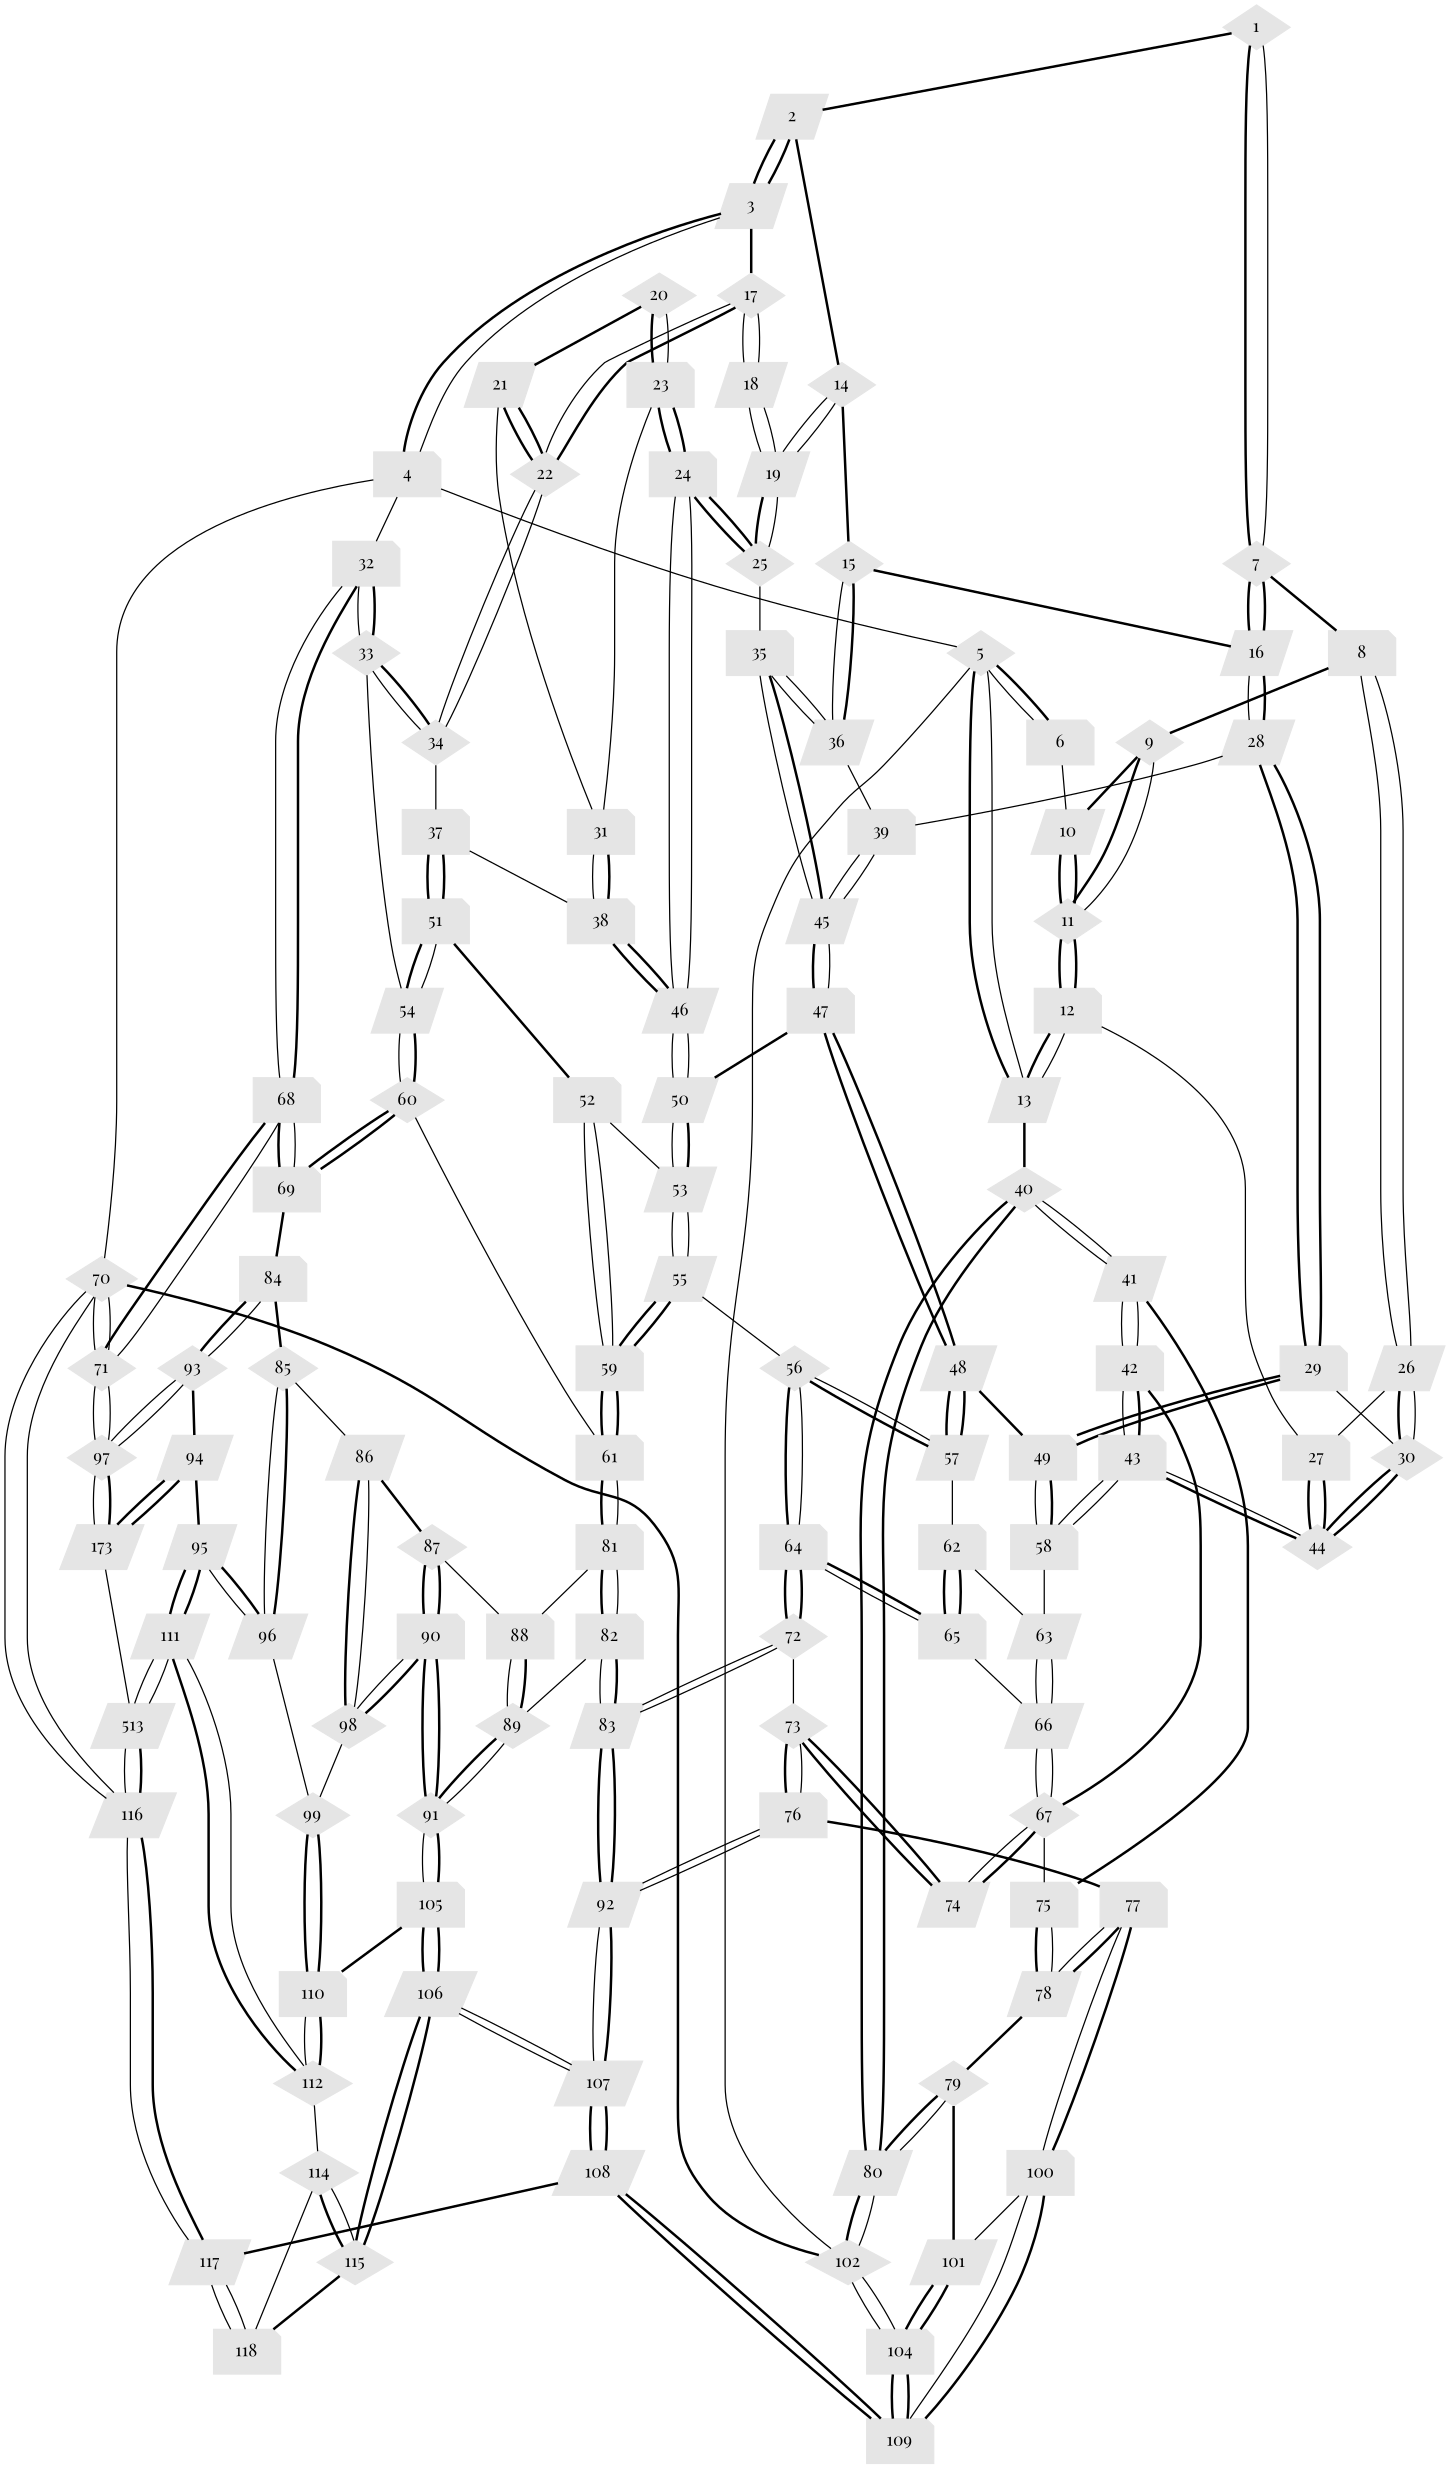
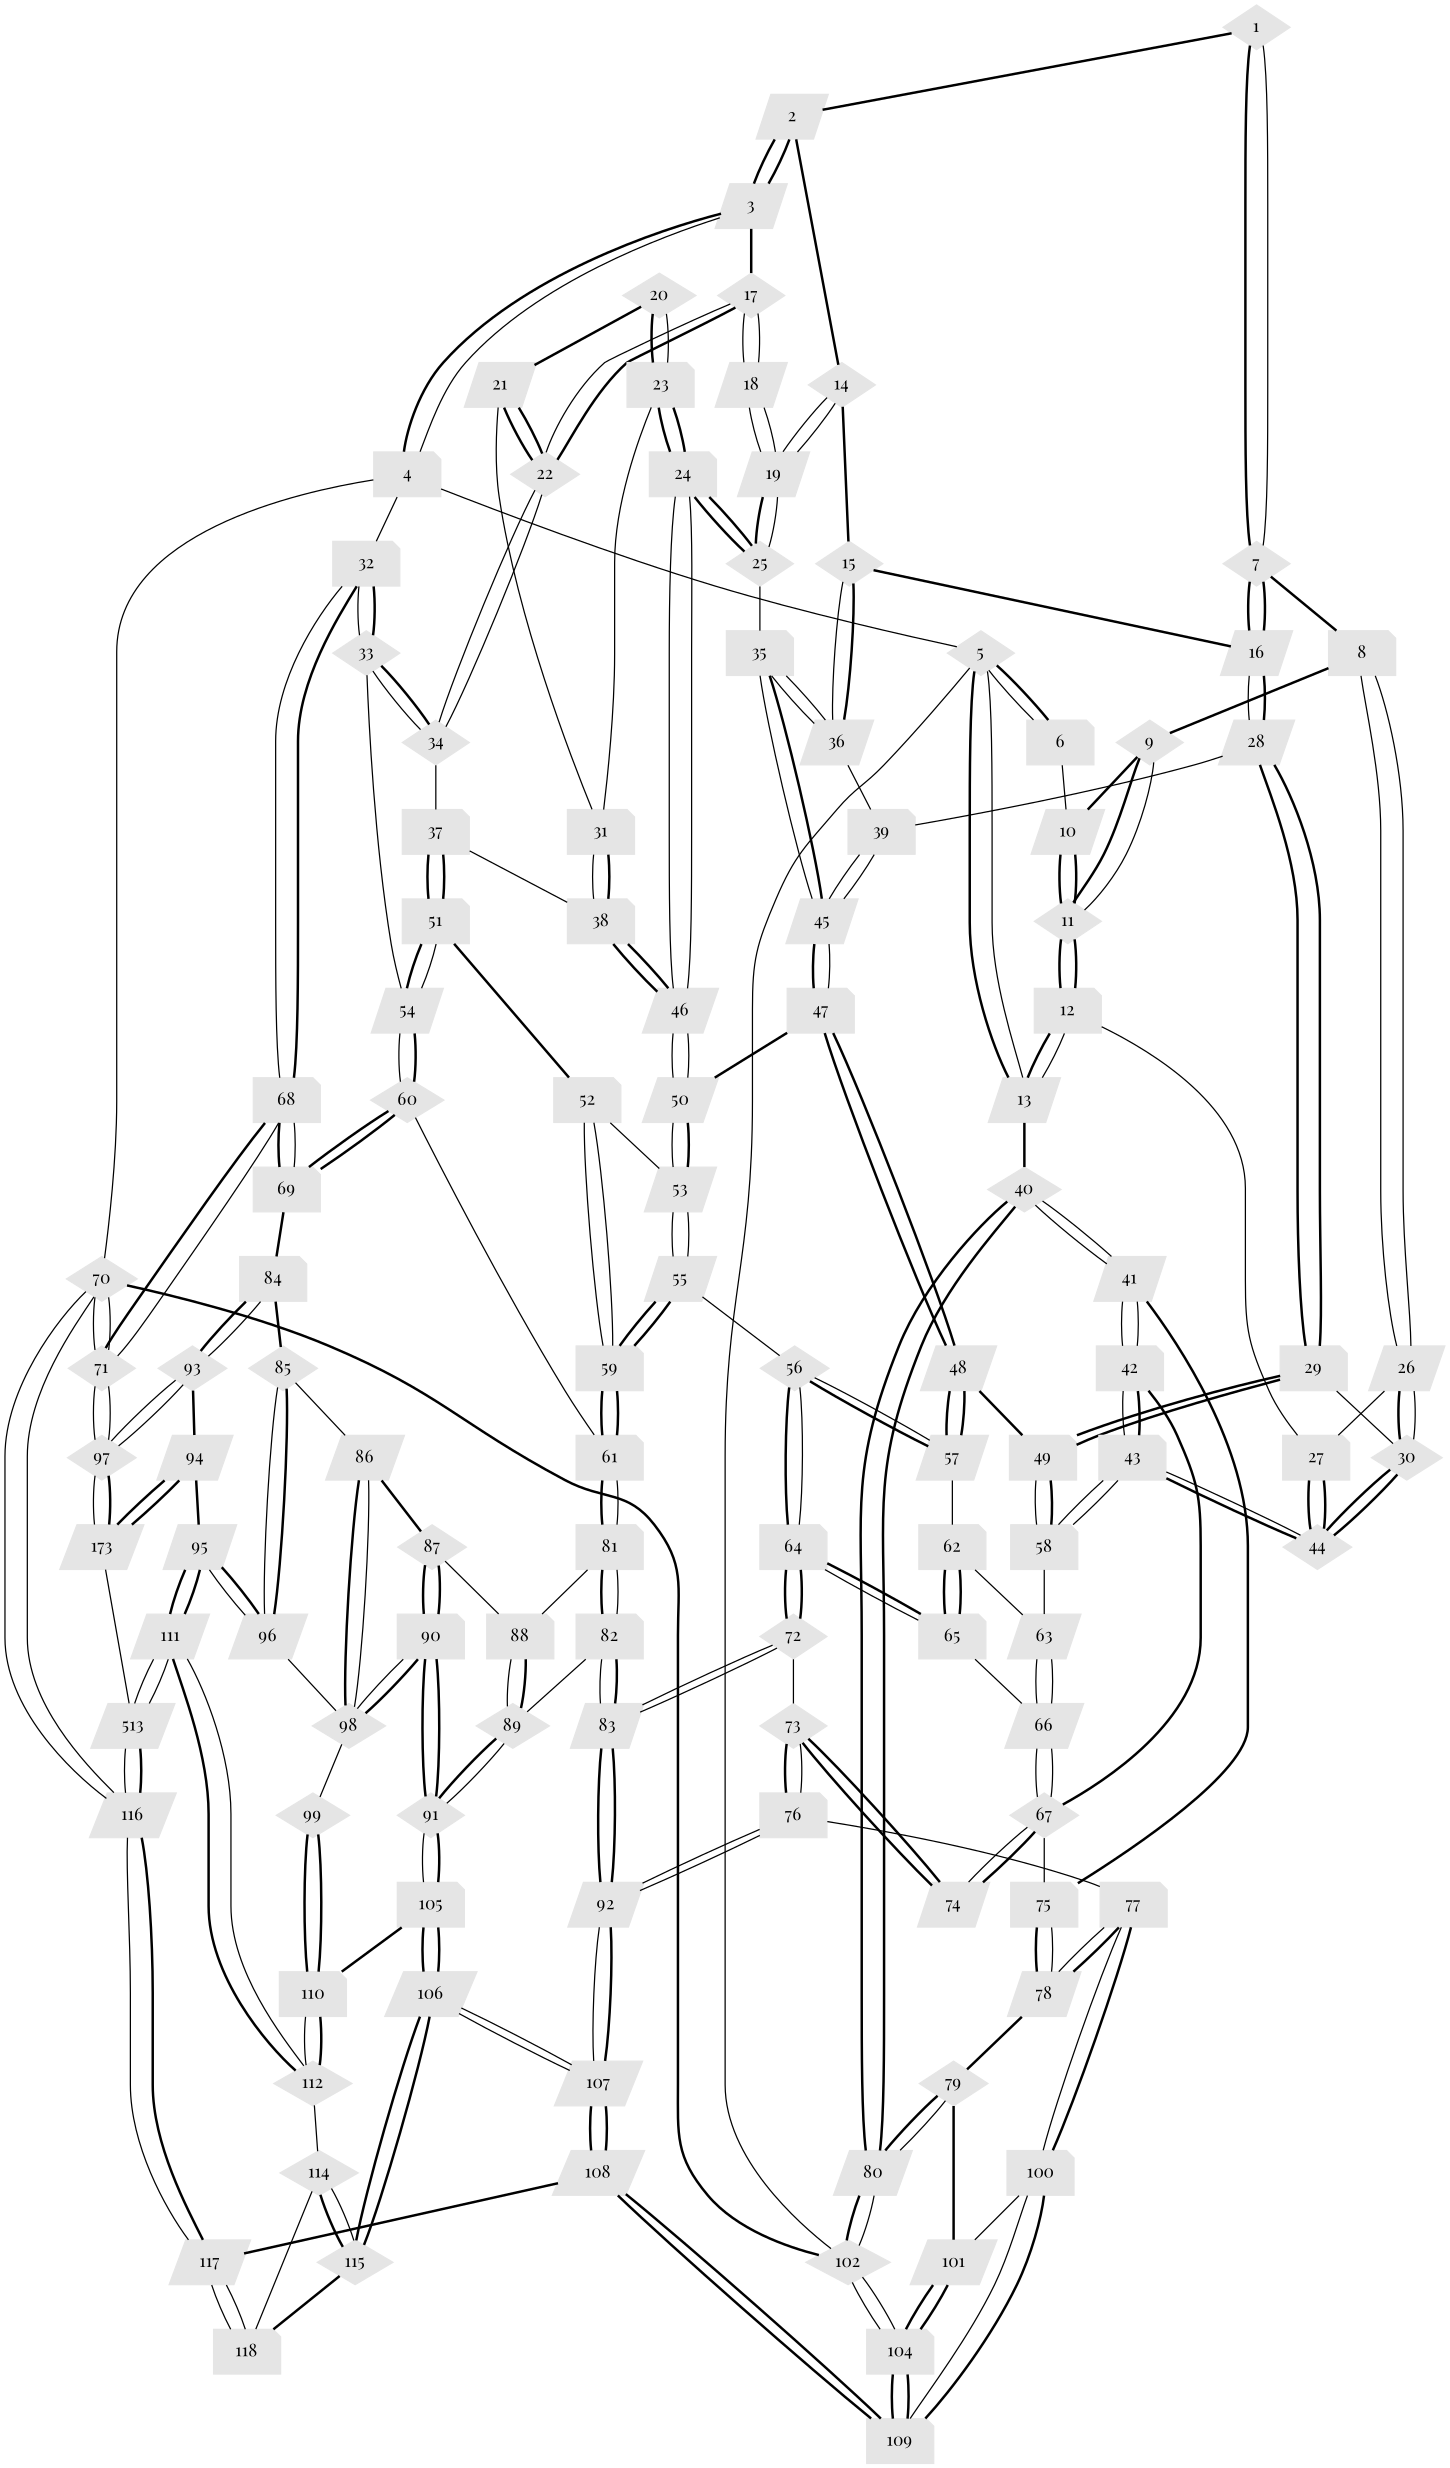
edge "96" -- "99": now "96" -- "98"
edge "76" -- "77": style bold -> solid
